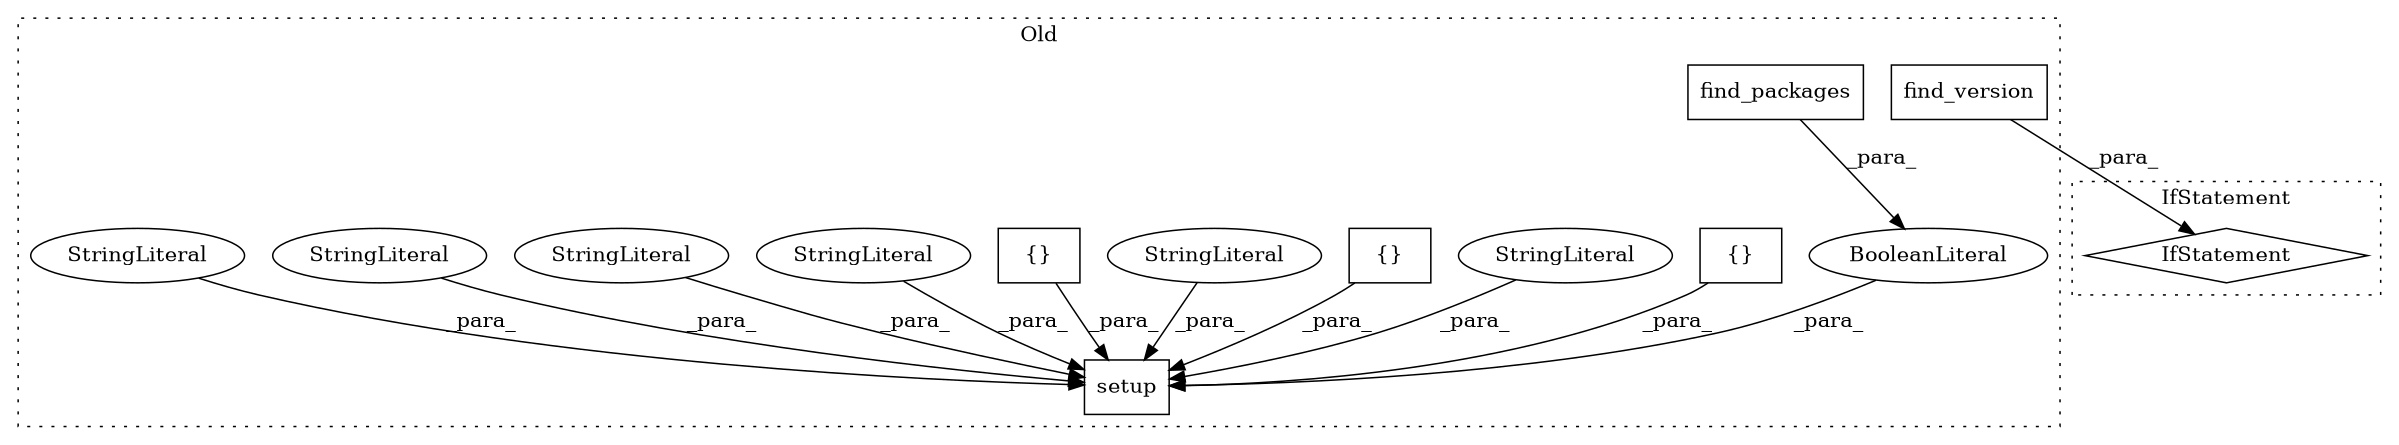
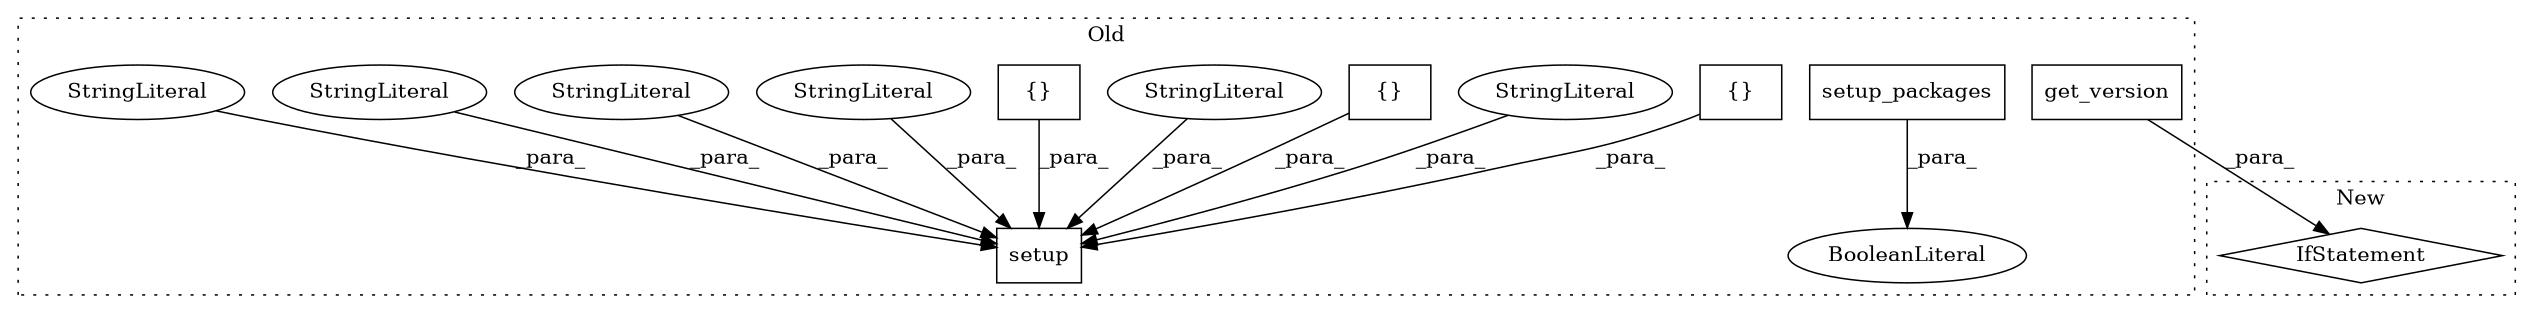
node "find_packages": label "find_packages" -> "setup_packages"
node "find_version": label "find_version" -> "get_version"
cluster "IfStatement": label "IfStatement" -> "New"
edge "BooleanLiteral" -> "setup": removed, label "_para_"
